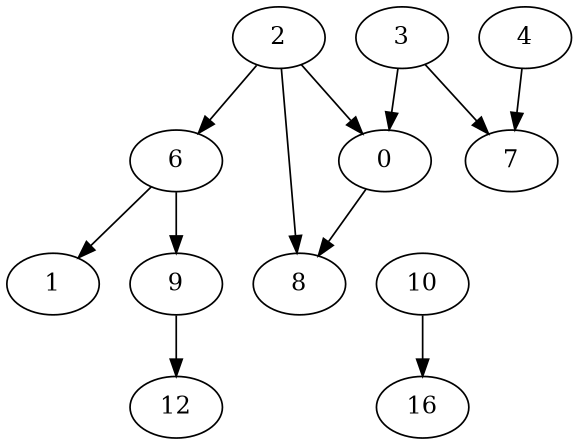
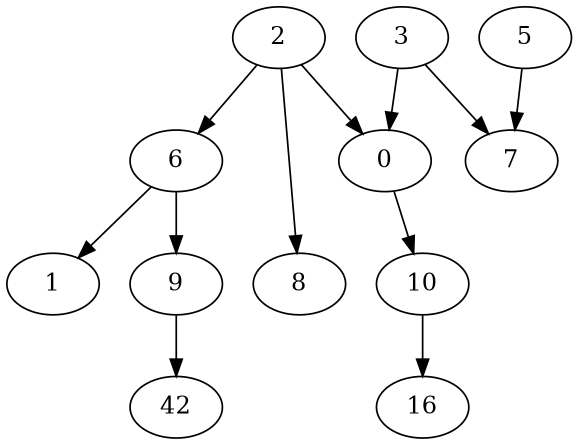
node "4": label "4" -> "5"
edge "0" -> "8": now "0" -> "10"
node "12": label "12" -> "42"
